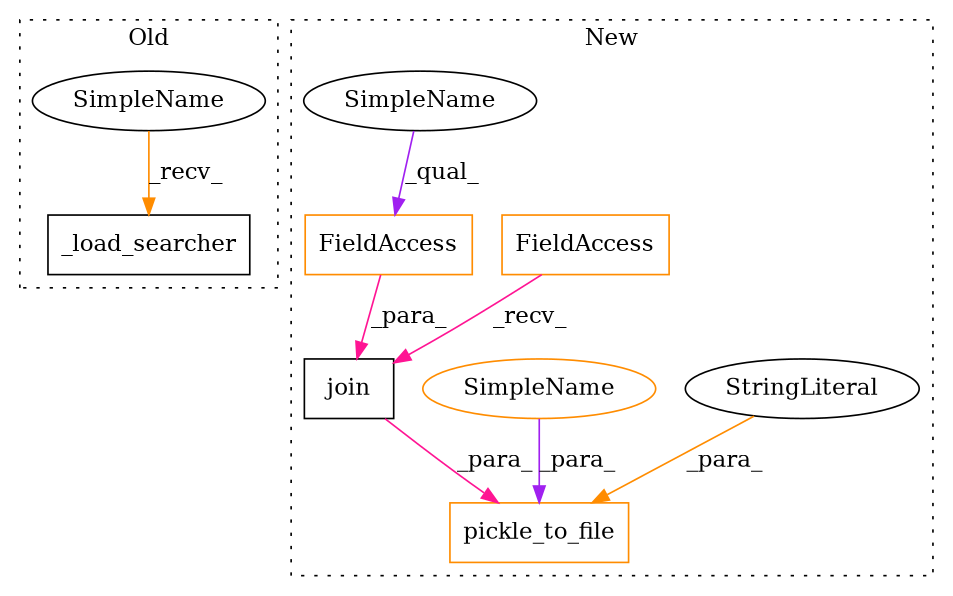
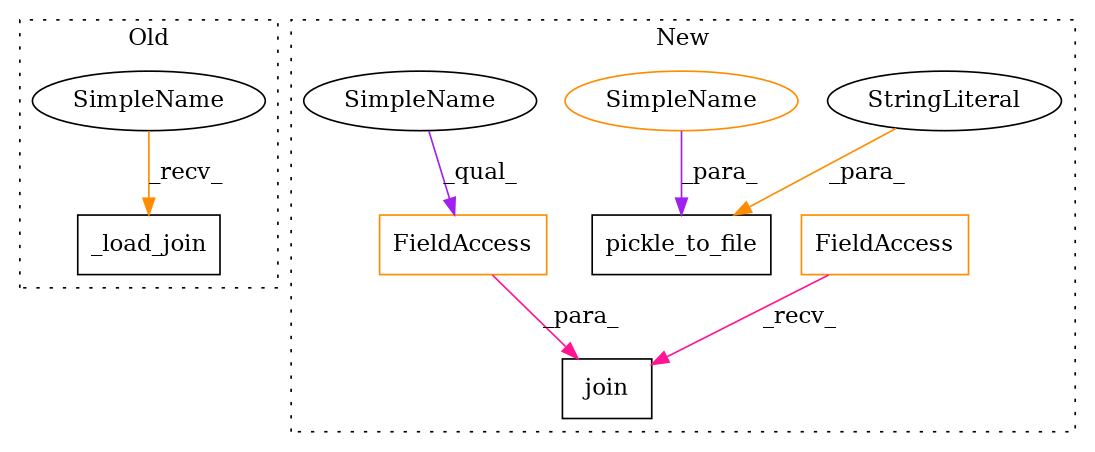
node "_load_searcher": label "_load_searcher" -> "_load_join"
edge "join" -> "pickle_to_file": removed, label "_para_"
node "pickle_to_file": color darkorange -> black
